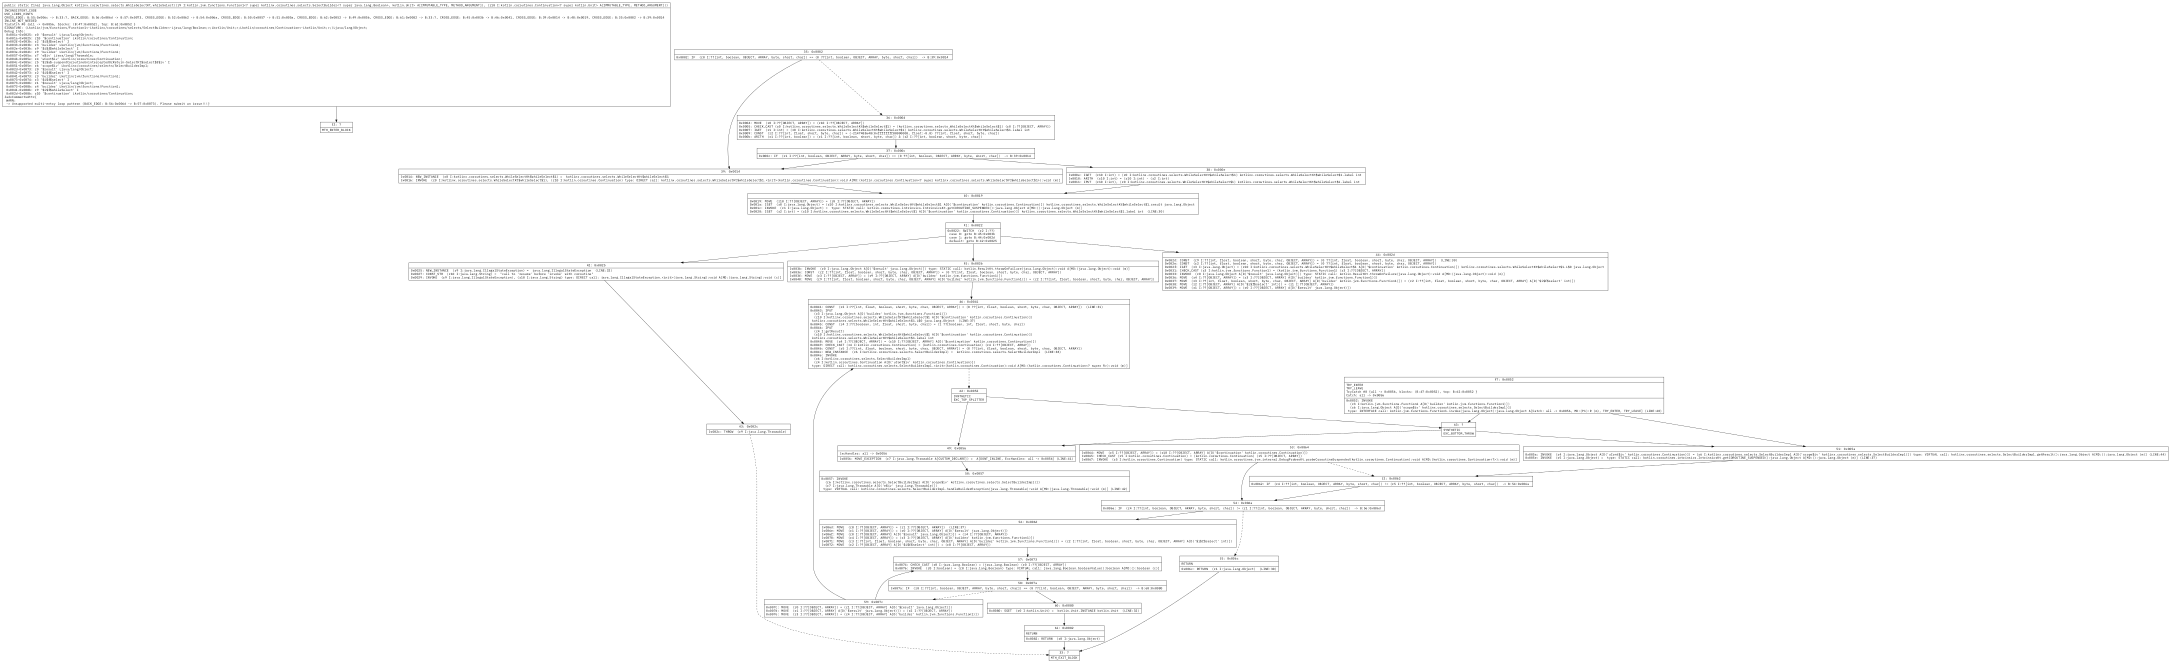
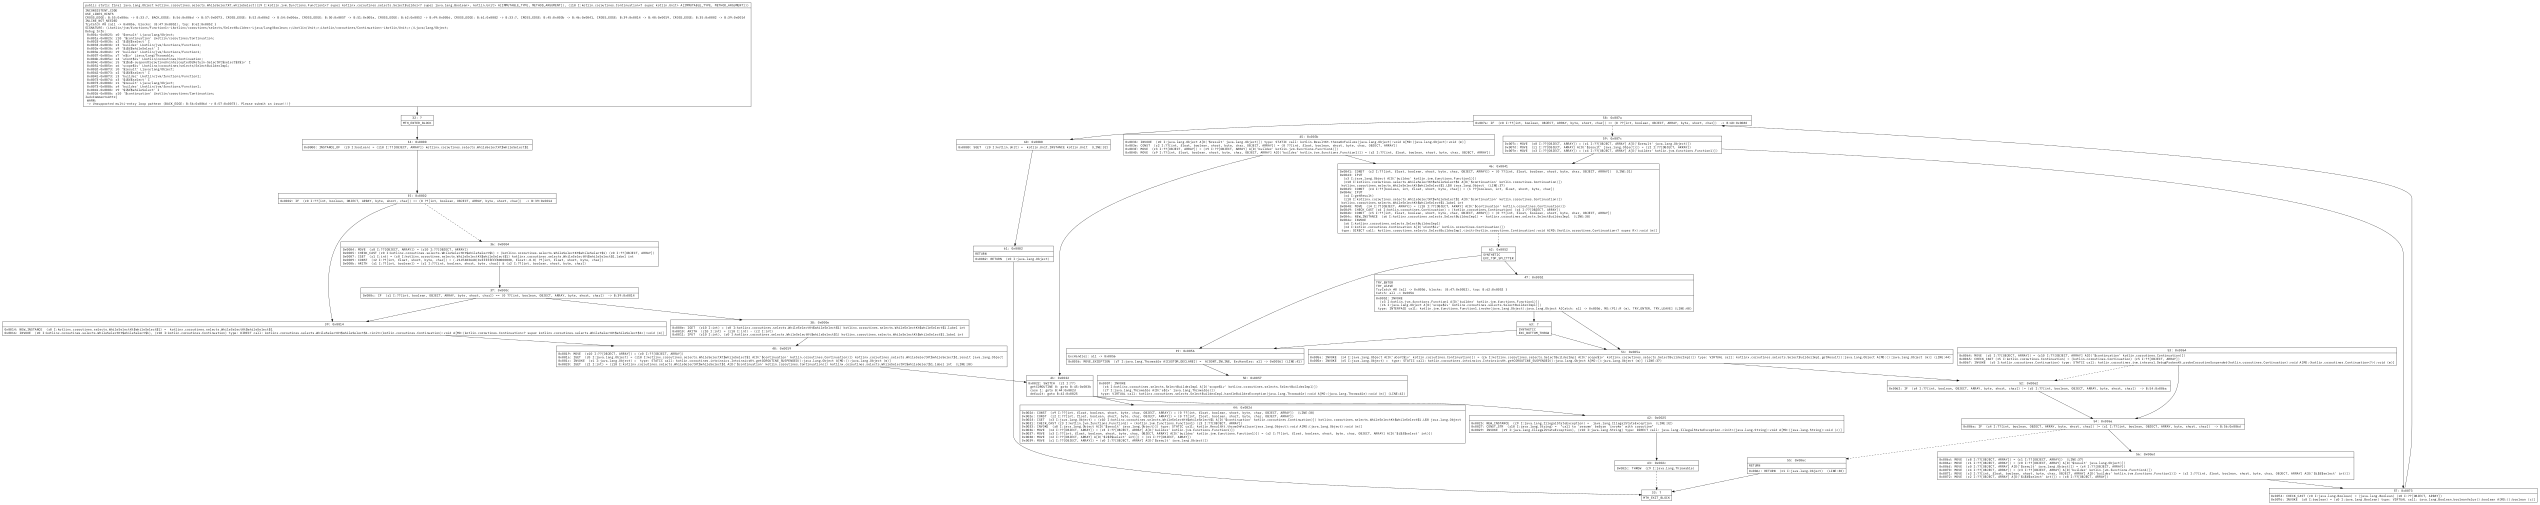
node "34: 0x0000": added
node "41: 0x0022": text "case 0: goto B:45:0x003b" -> "getCOROUTINE 0: goto B:45:0x003b"
edge "41: 0x0022" -> "45: 0x003b": reversed
edge "62: 0x0052" -> "63: ?": now "62: 0x0052" -> "47: 0x0052"
